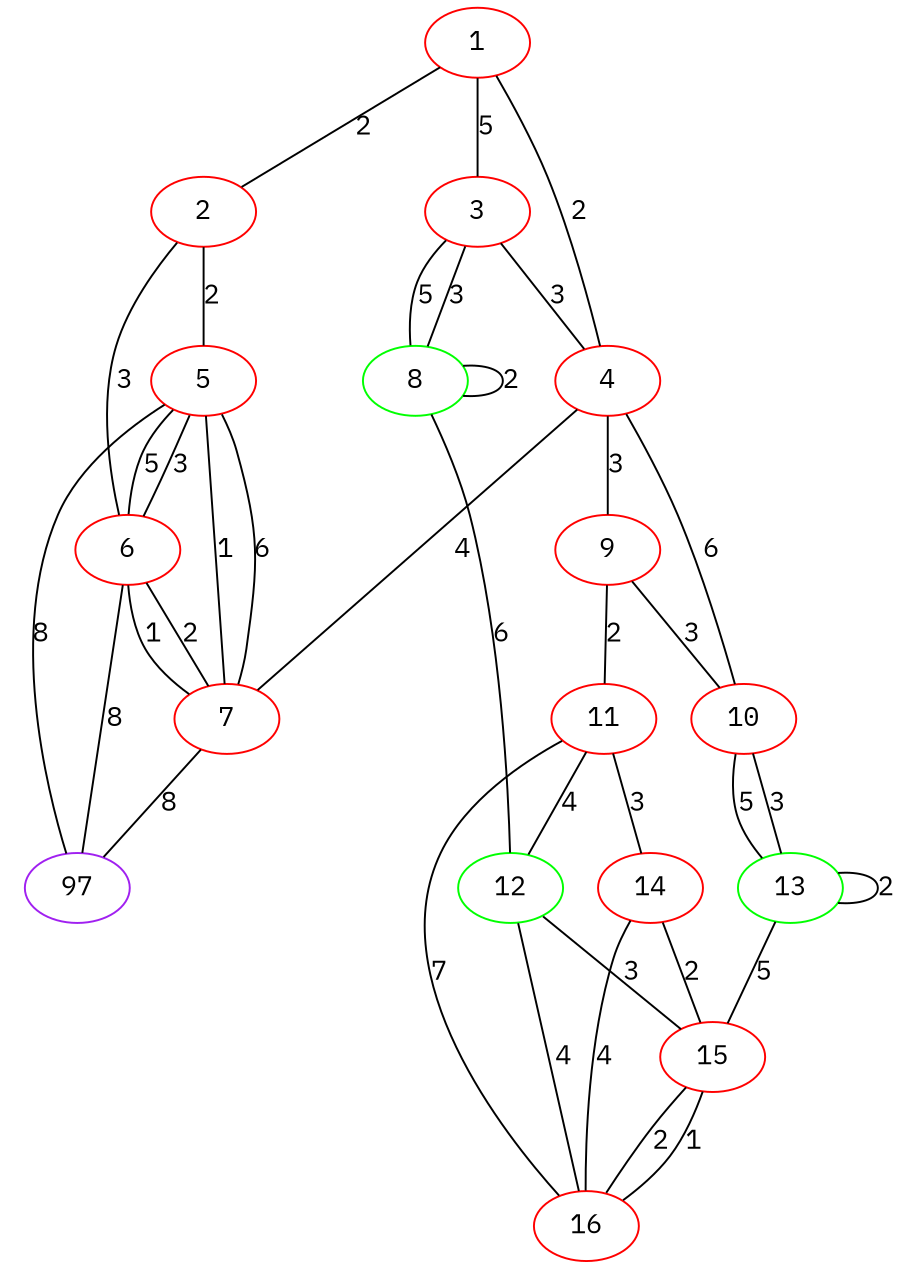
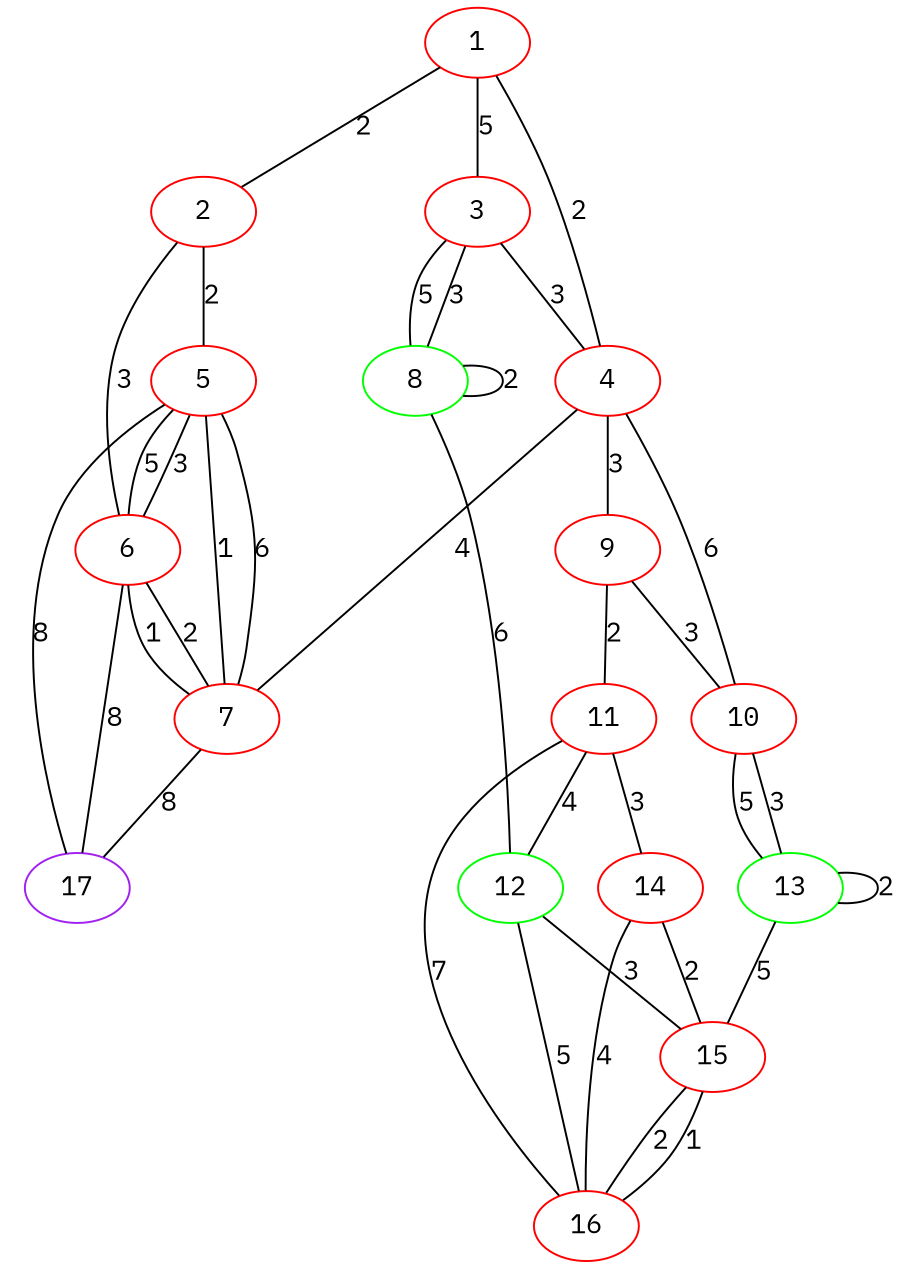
node "97": label "97" -> "17"
edge "12" -- "16": label "4" -> "5"
